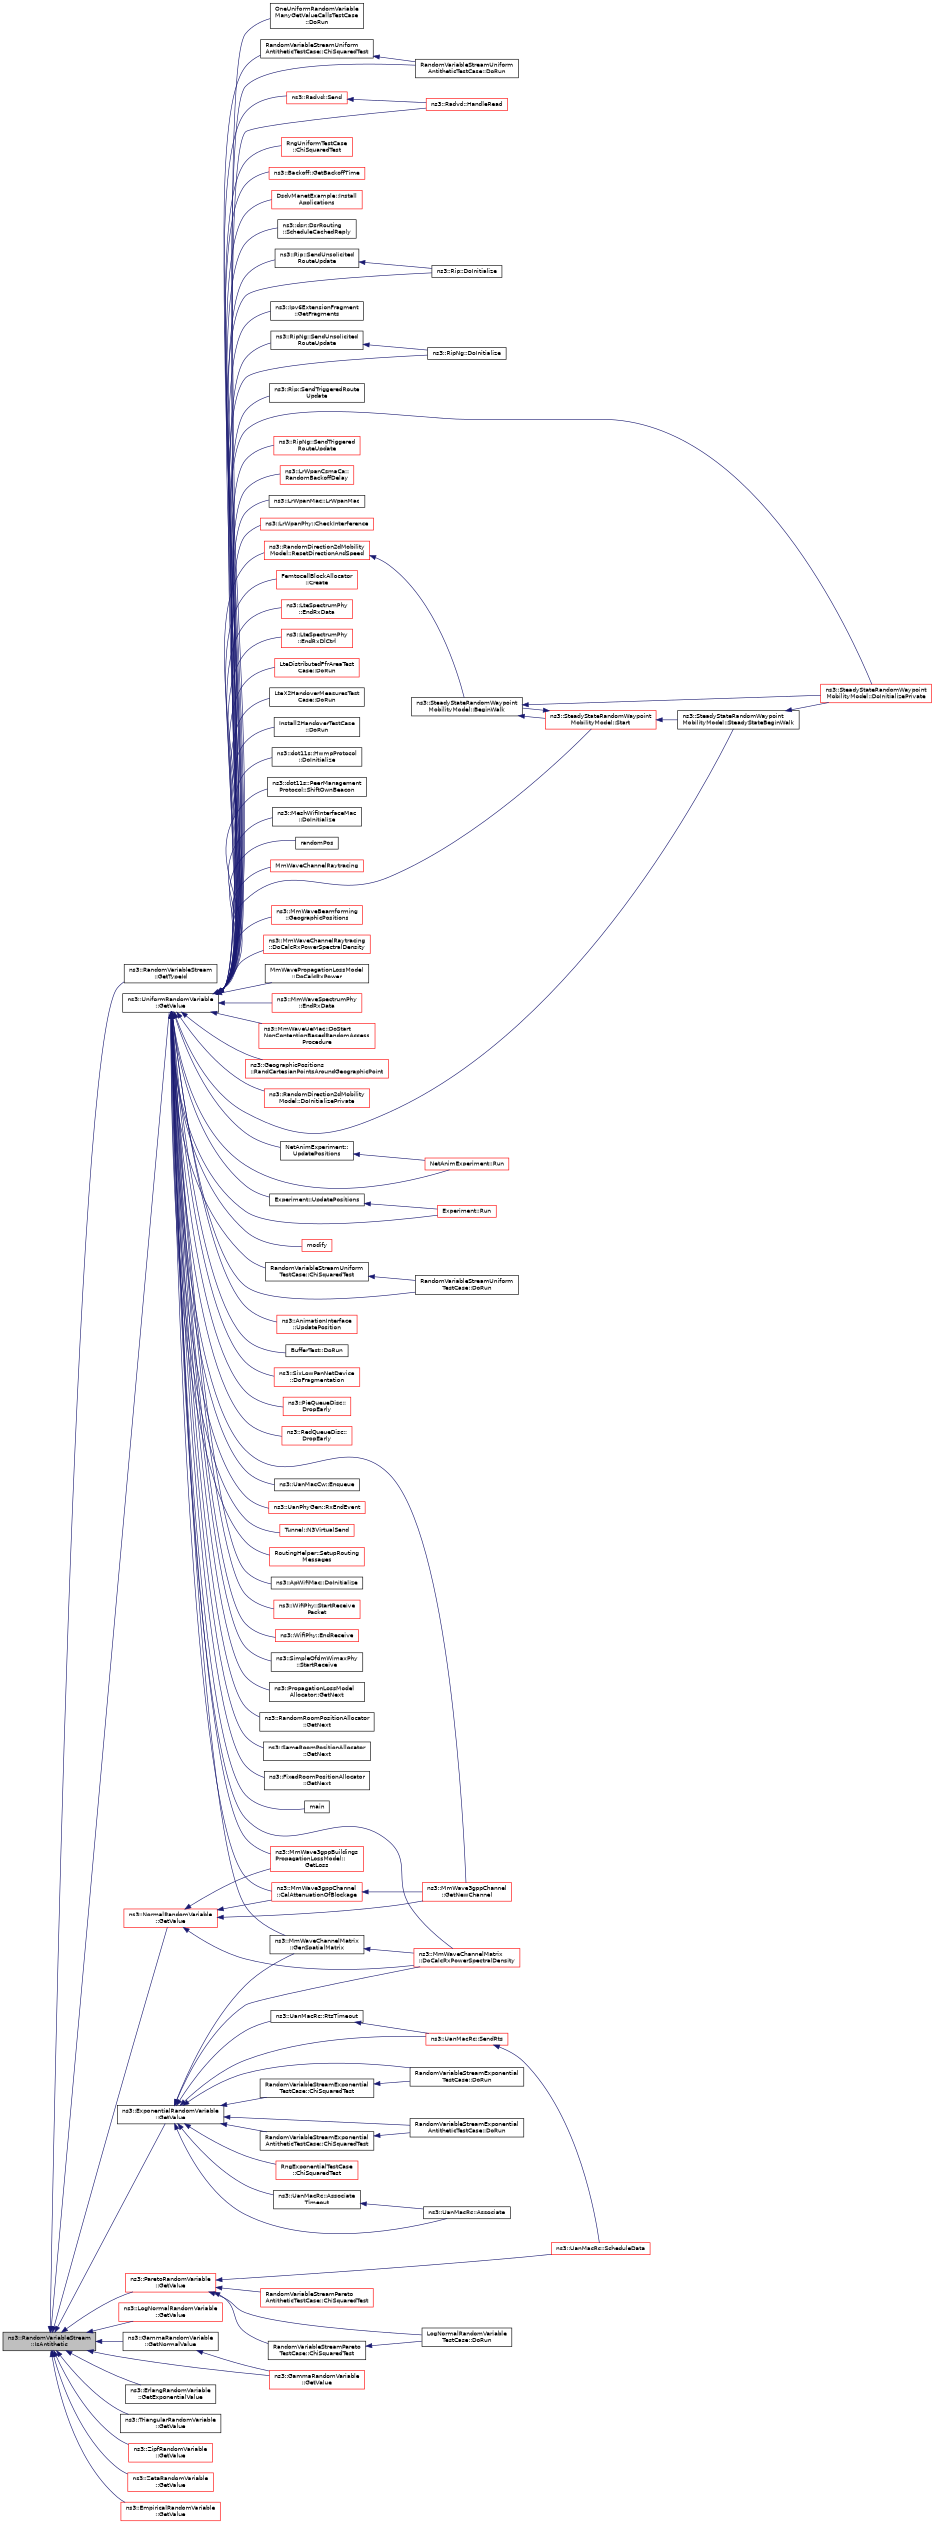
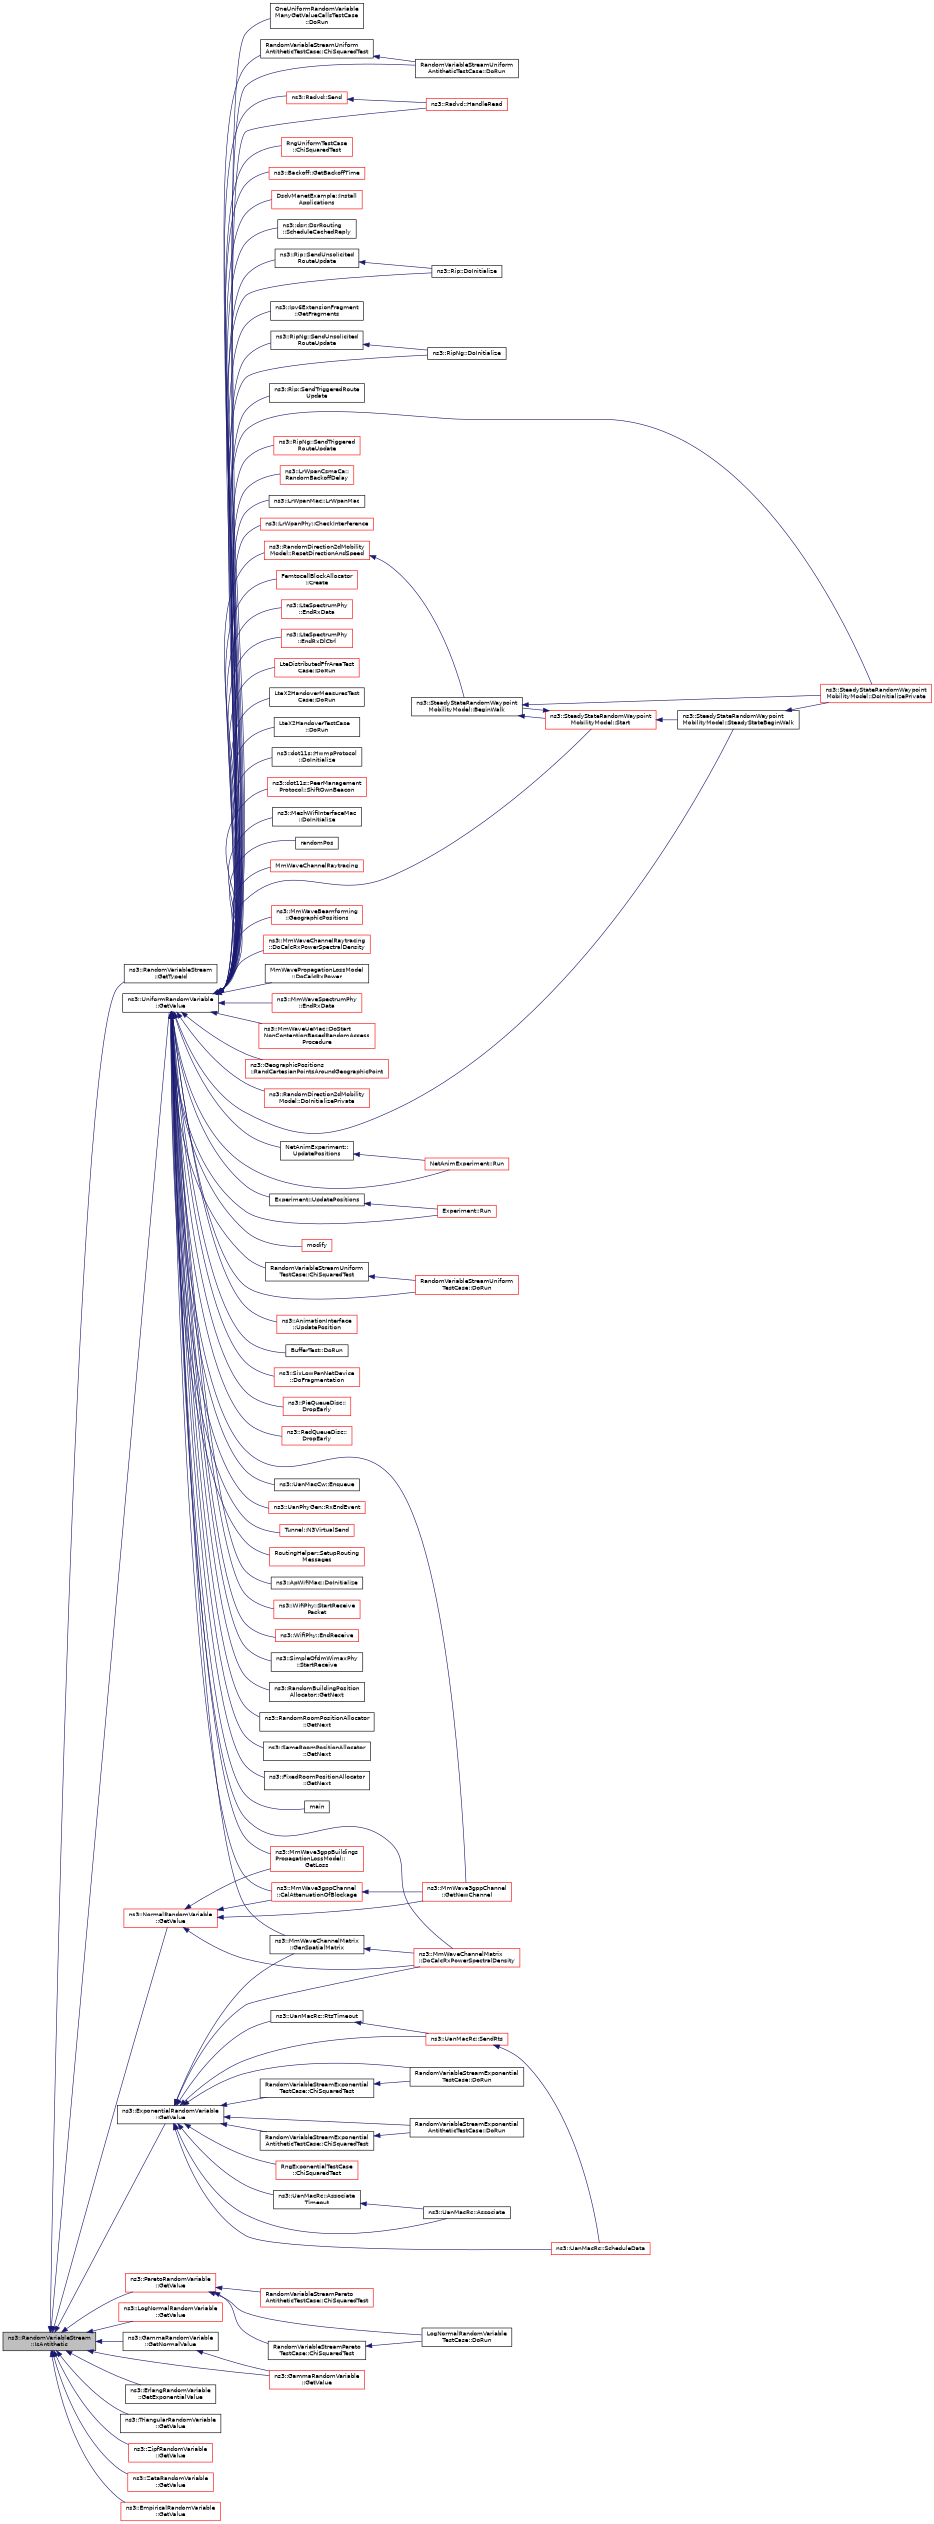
node "Install2HandoverTestCase ::DoRun": label "Install2HandoverTestCase ::DoRun" -> "LteX2HandoverTestCase ::DoRun"
node "ns3::dot11s::PeerManagement Protocol::ShiftOwnBeacon": color black -> red
node "RandomVariableStreamUniform TestCase::DoRun": color black -> red
node "ns3::PropagationLossModel Allocator::GetNext": label "ns3::PropagationLossModel Allocator::GetNext" -> "ns3::RandomBuildingPosition Allocator::GetNext"
edge "ns3::UanMacRc::ScheduleData" -> "ns3::ParetoRandomVariable ::GetValue": now "ns3::UanMacRc::ScheduleData" -> "ns3::ExponentialRandomVariable ::GetValue"
